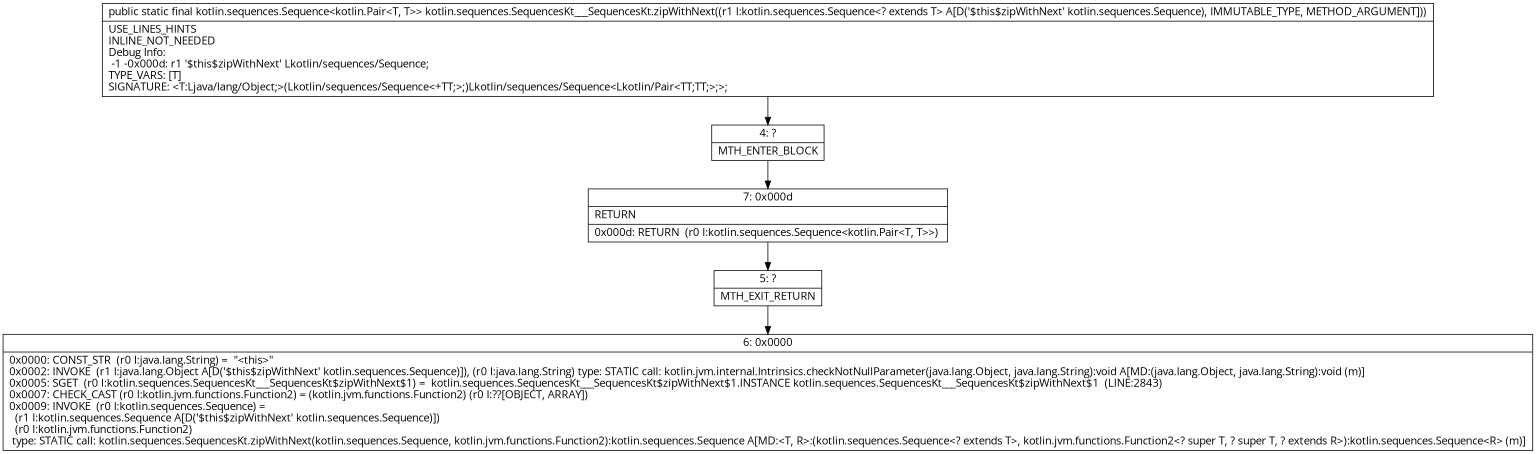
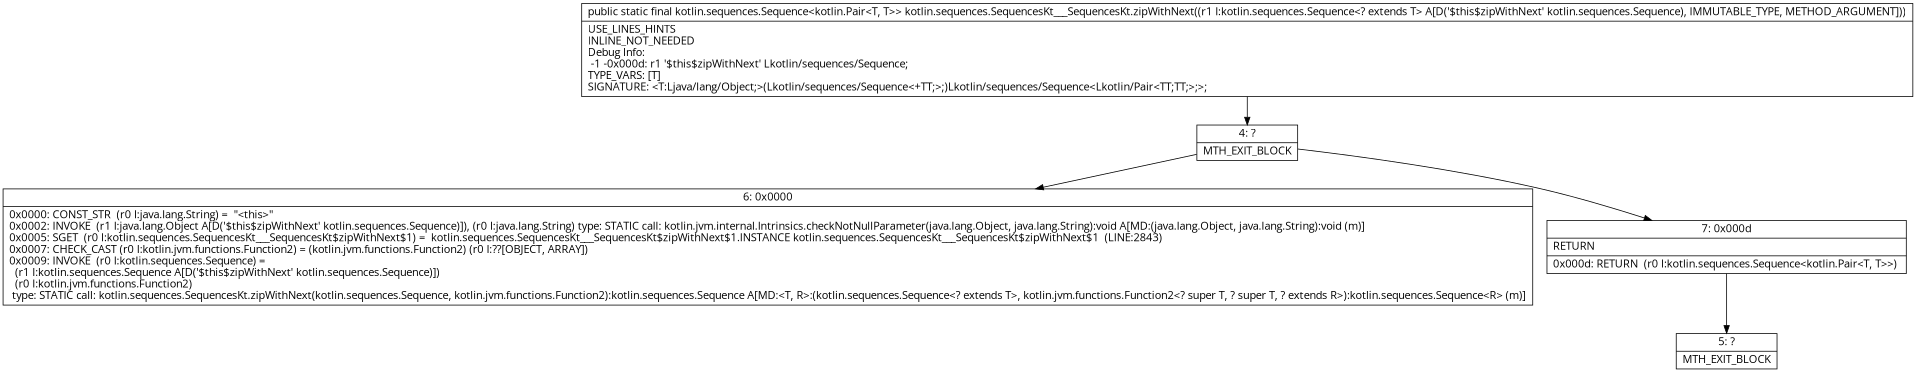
node "4: ?": text "MTH_ENTER_BLOCK" -> "MTH_EXIT_BLOCK"
node "5: ?": text "MTH_EXIT_RETURN" -> "MTH_EXIT_BLOCK"
edge "5: ?" -> "6: 0x0000": now "4: ?" -> "6: 0x0000"
